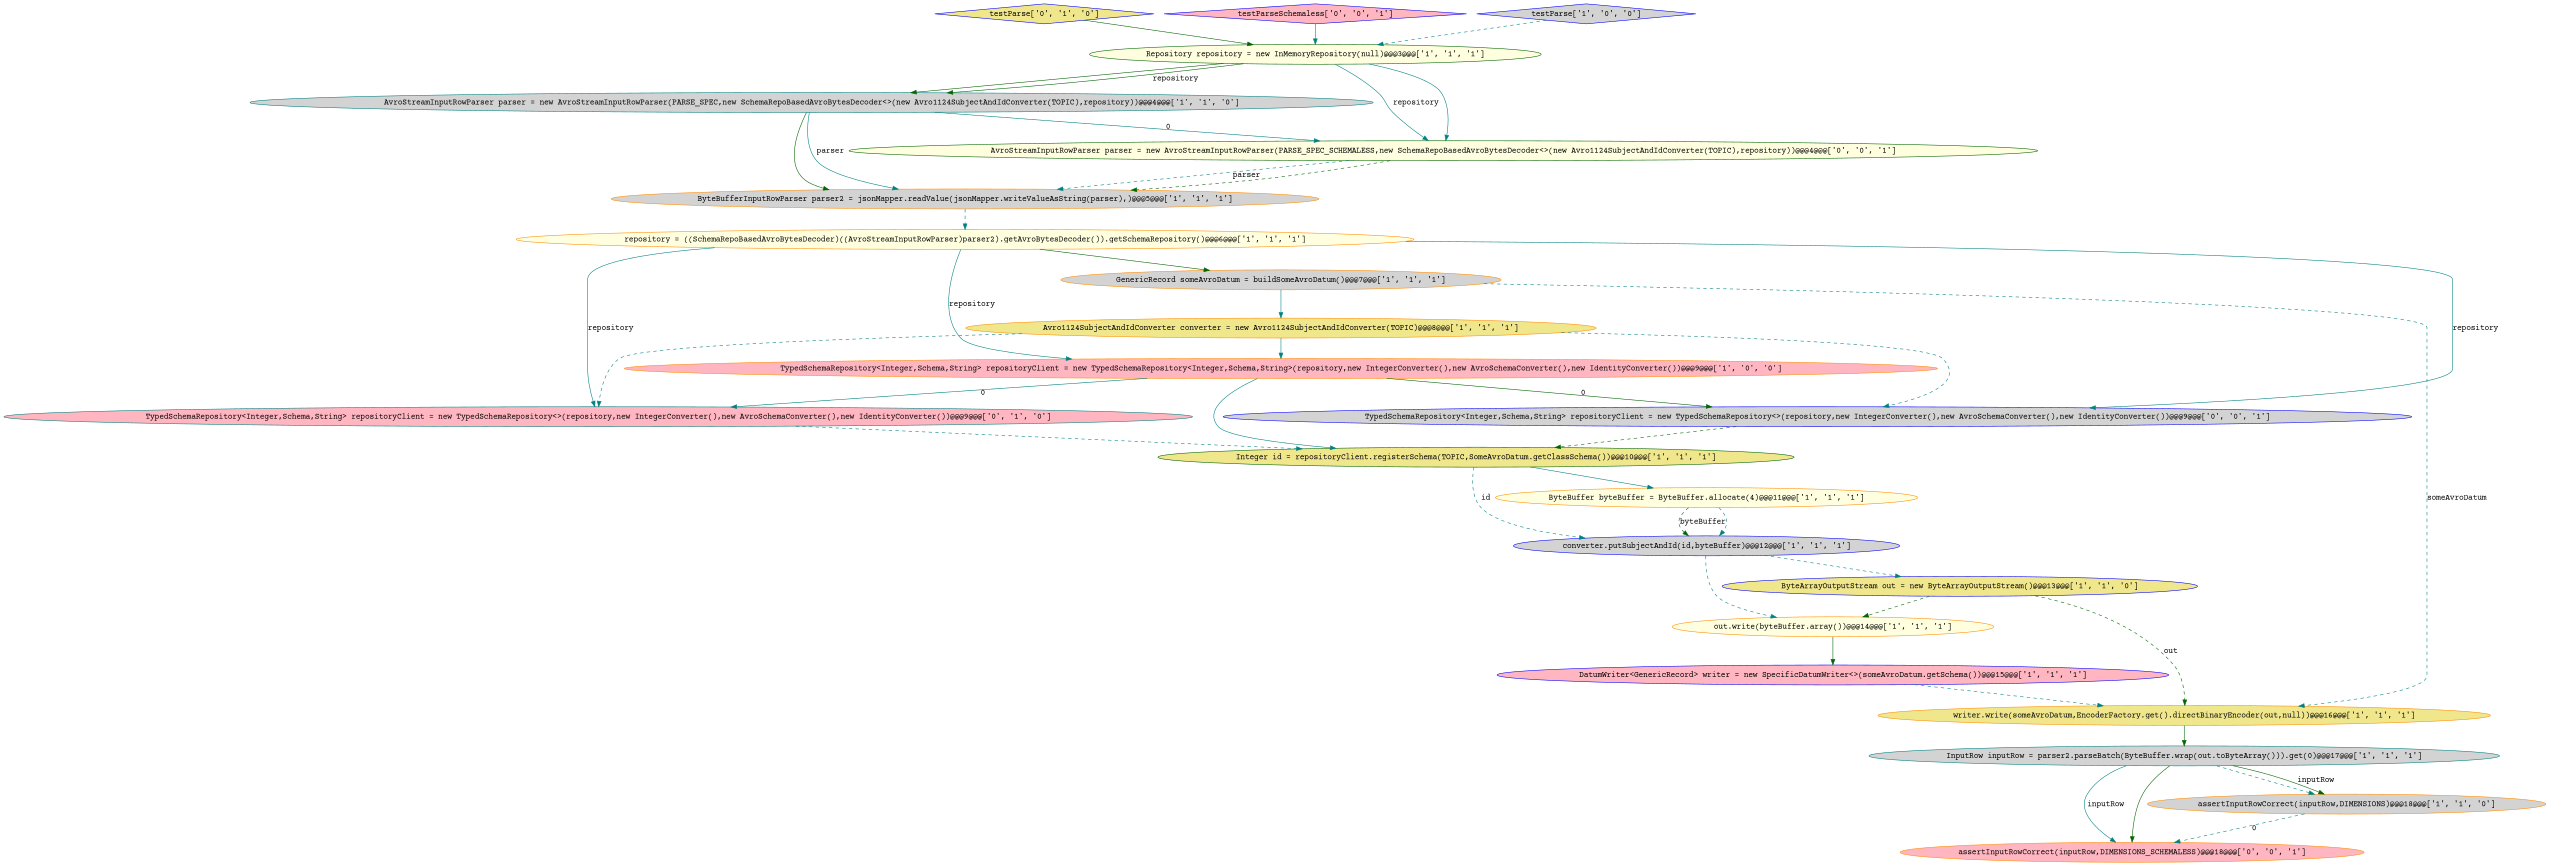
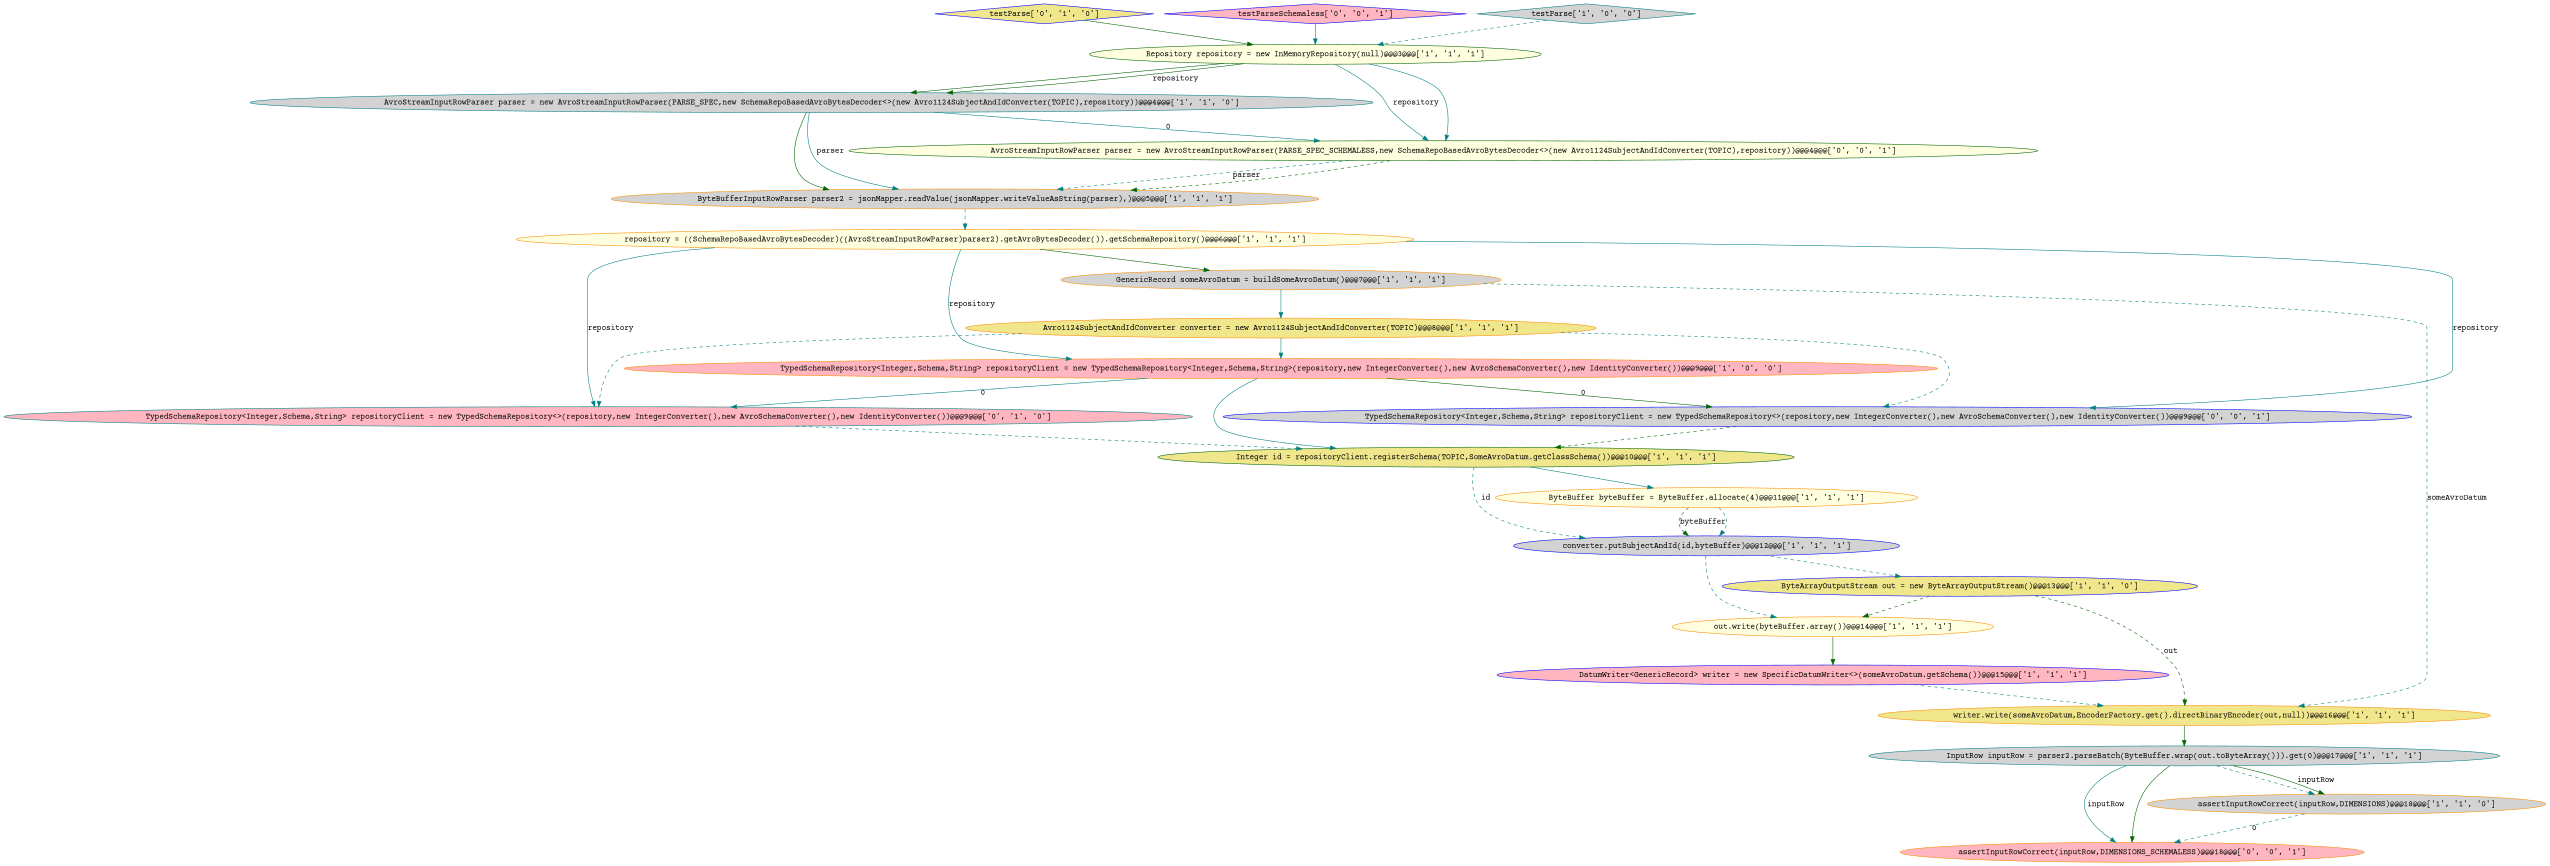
node "testParse['1', '0', '0']": color blue -> teal
